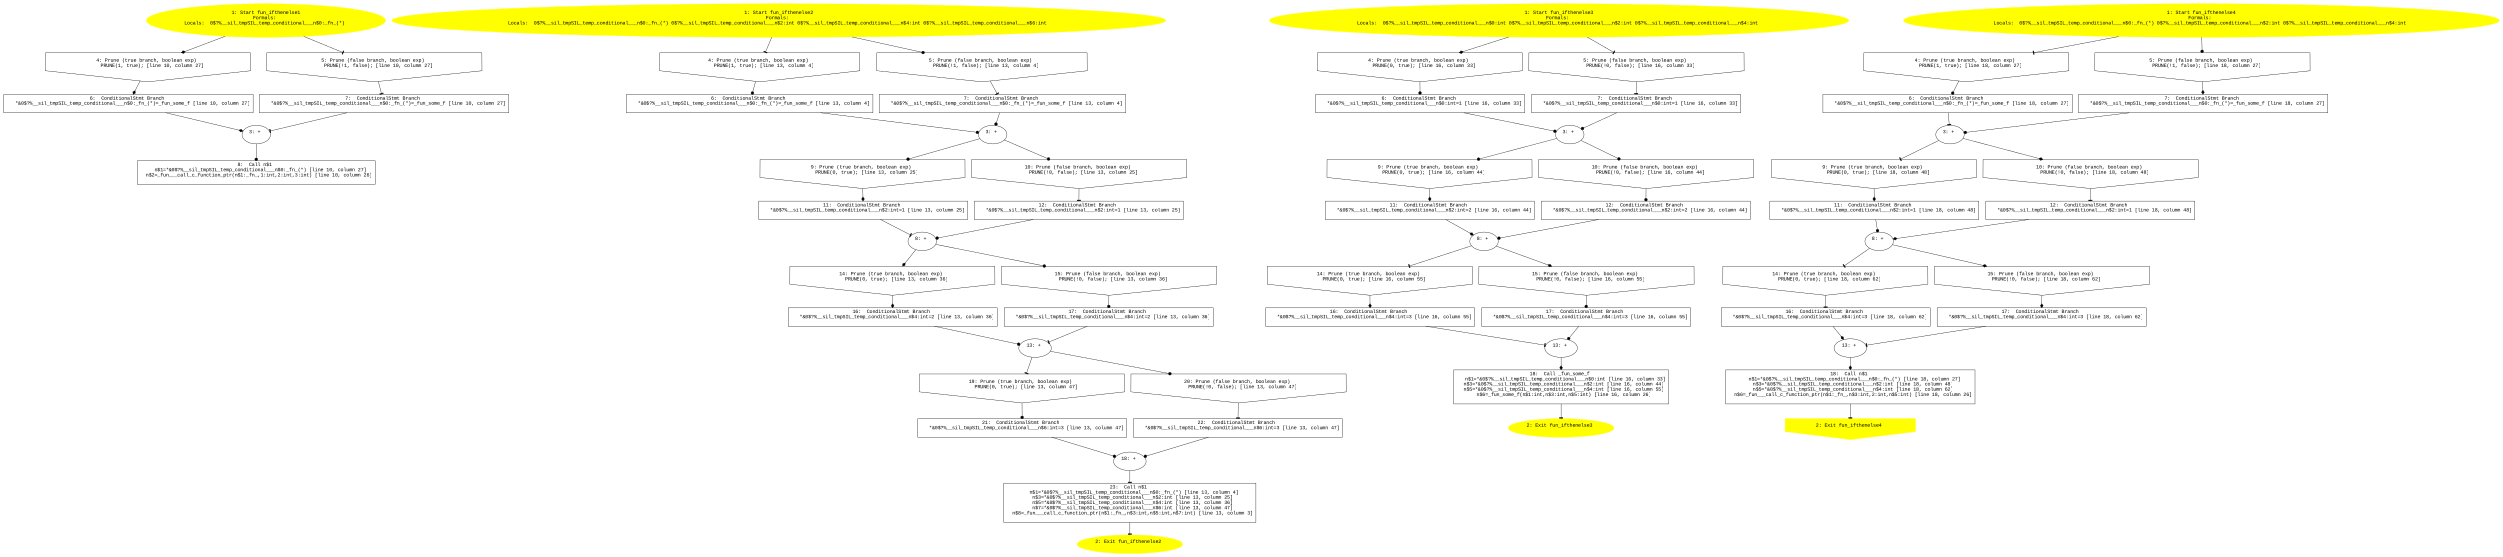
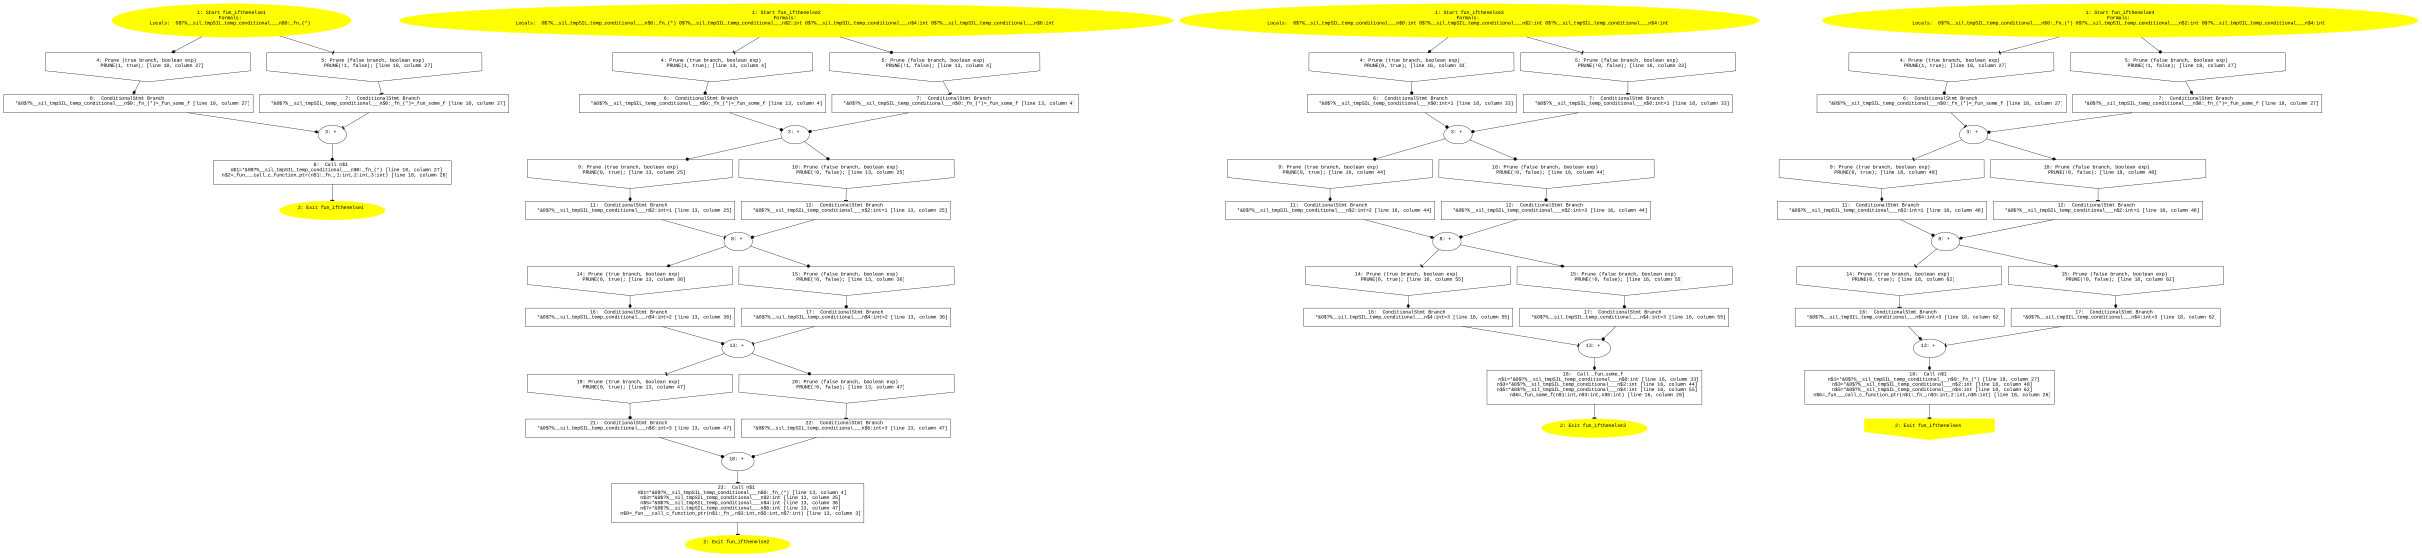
node "2: Exit fun_ifthenelse1": added
